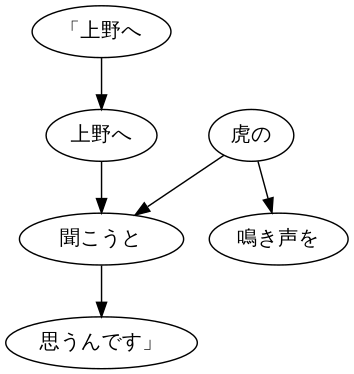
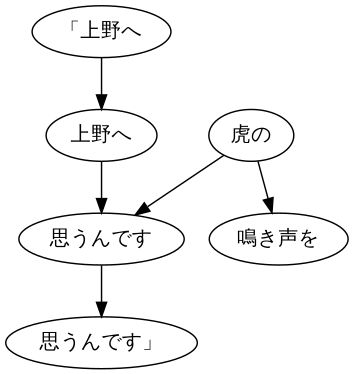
node "聞こうと": label "聞こうと" -> "思うんです"
